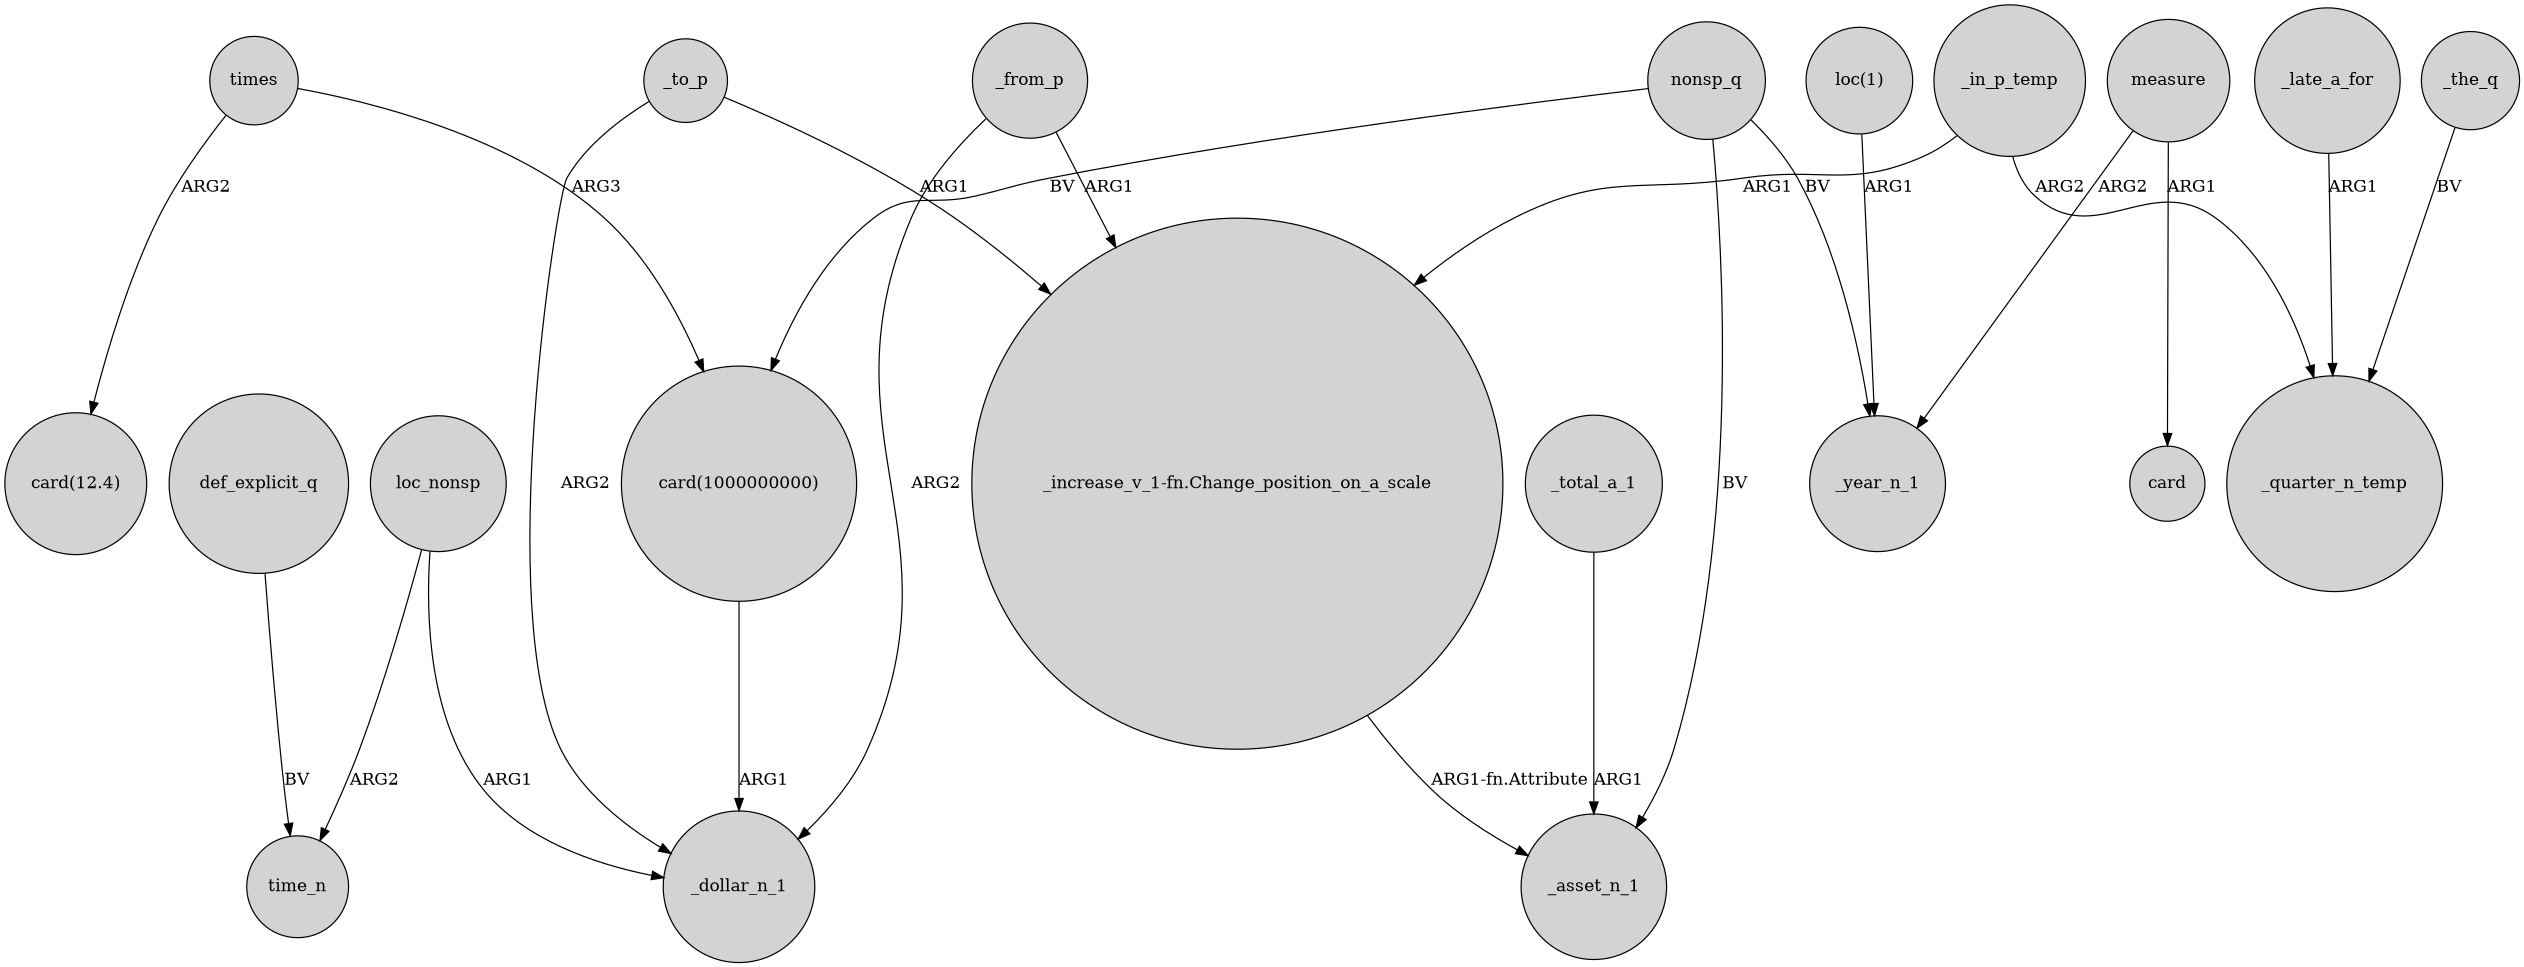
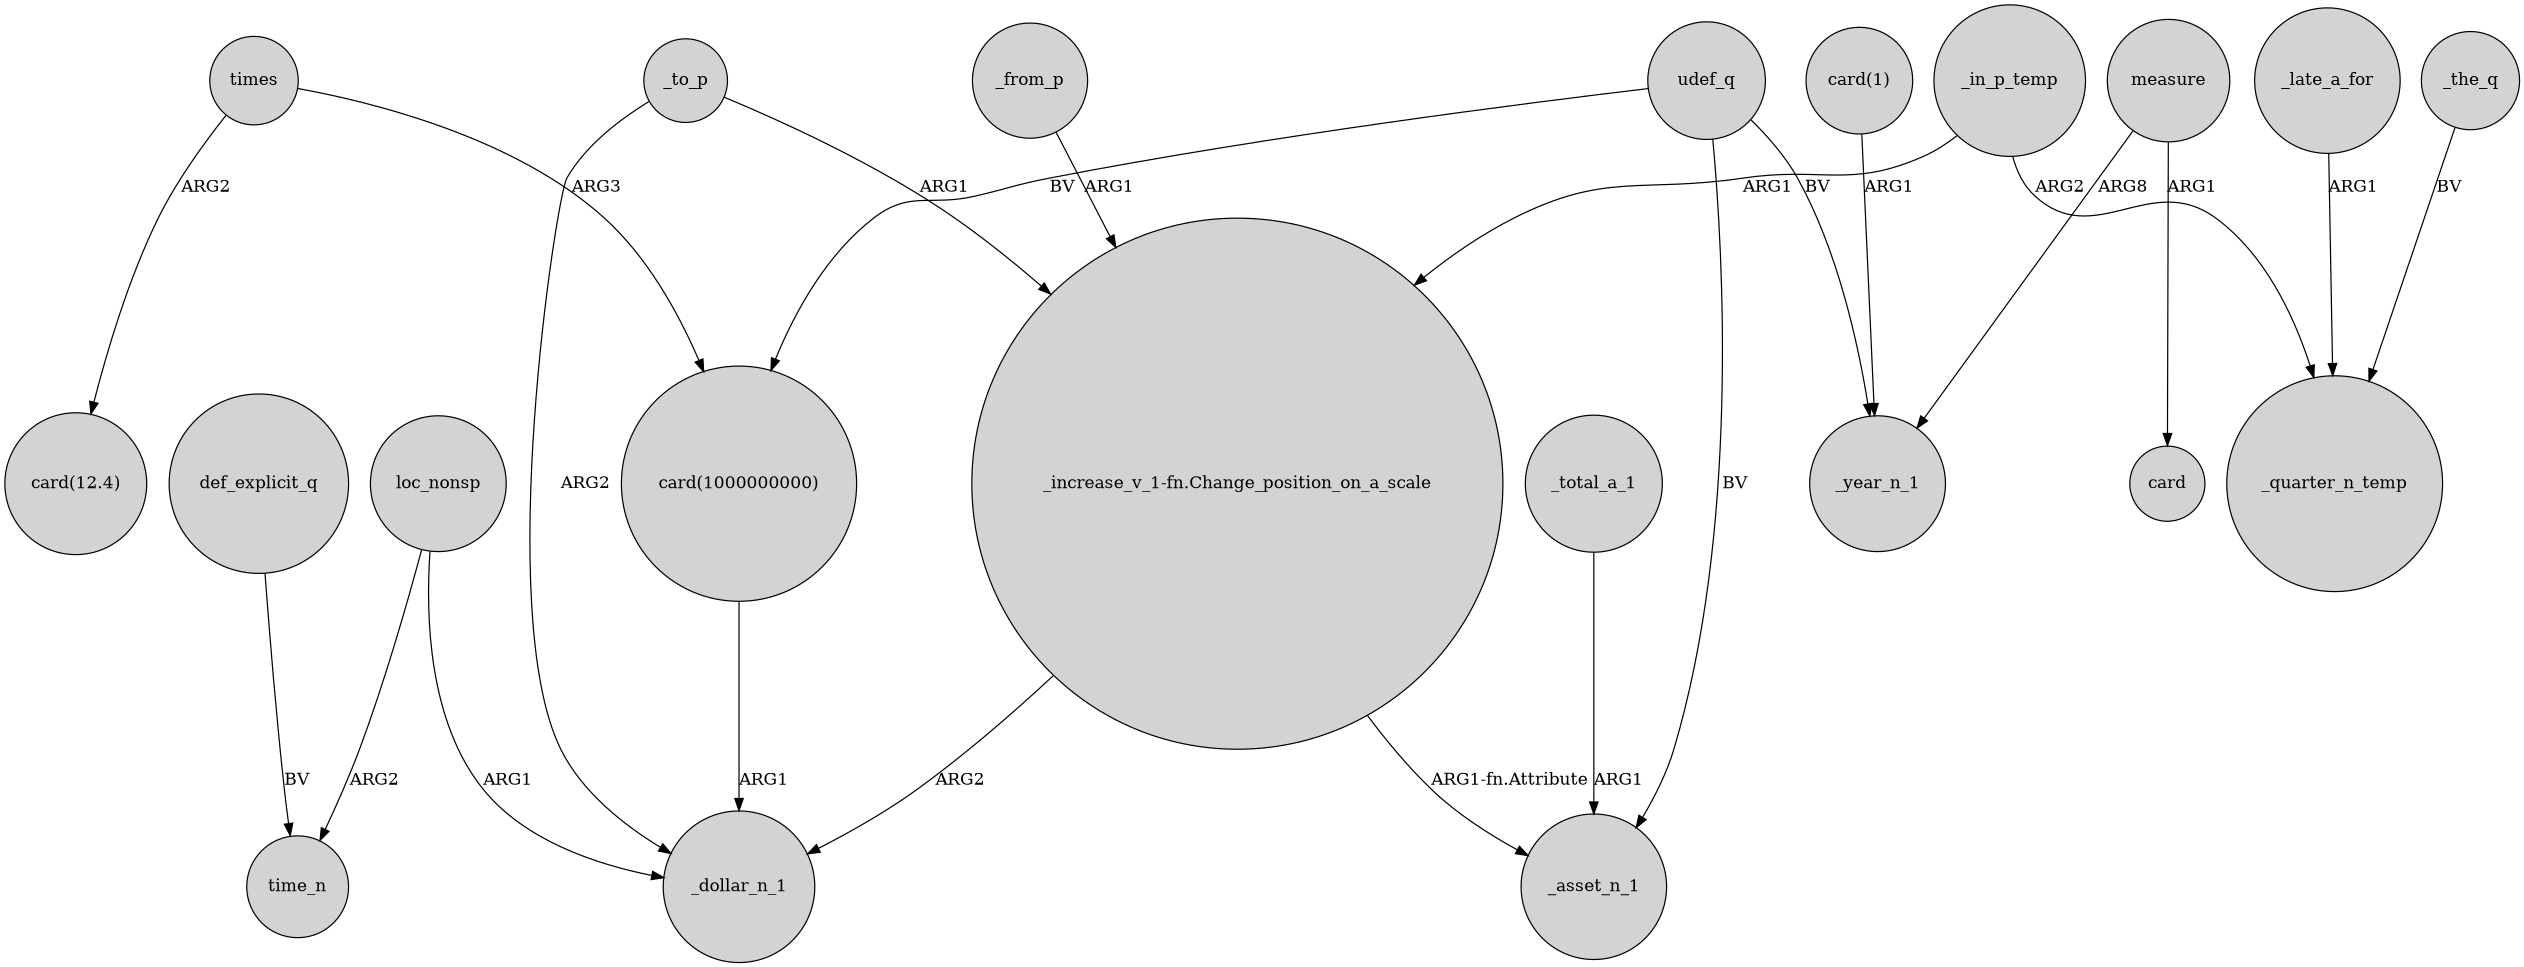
node "nonsp_q": label "nonsp_q" -> "udef_q"
node "loc(1)": label "loc(1)" -> "card(1)"
edge "measure" -> "_year_n_1": label "ARG2" -> "ARG8"
edge "_from_p" -> "_dollar_n_1": now "_increase_v_1-fn.Change_position_on_a_scale" -> "_dollar_n_1"
